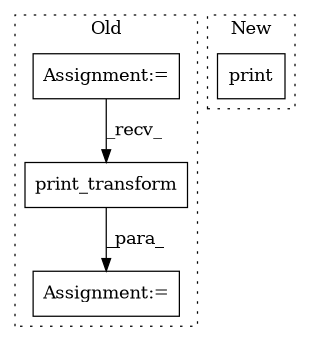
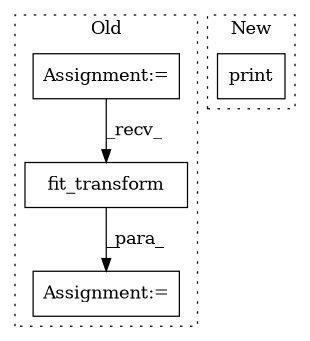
node "print_transform": label "print_transform" -> "fit_transform"
